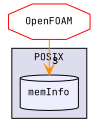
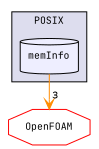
edge "OpenFOAM" -> "memInfo": reversed
